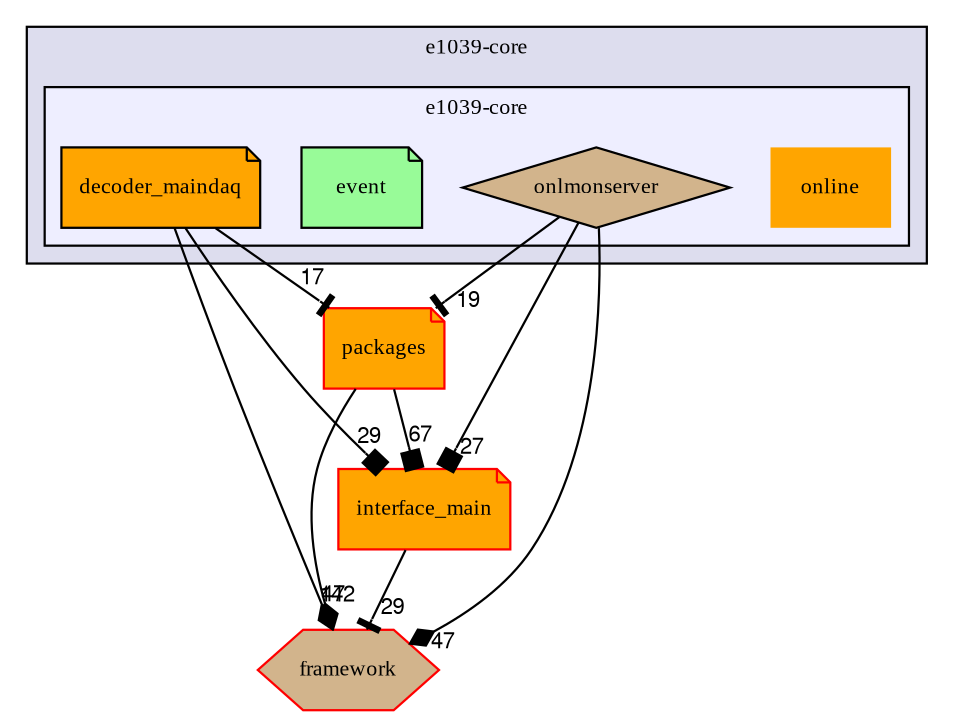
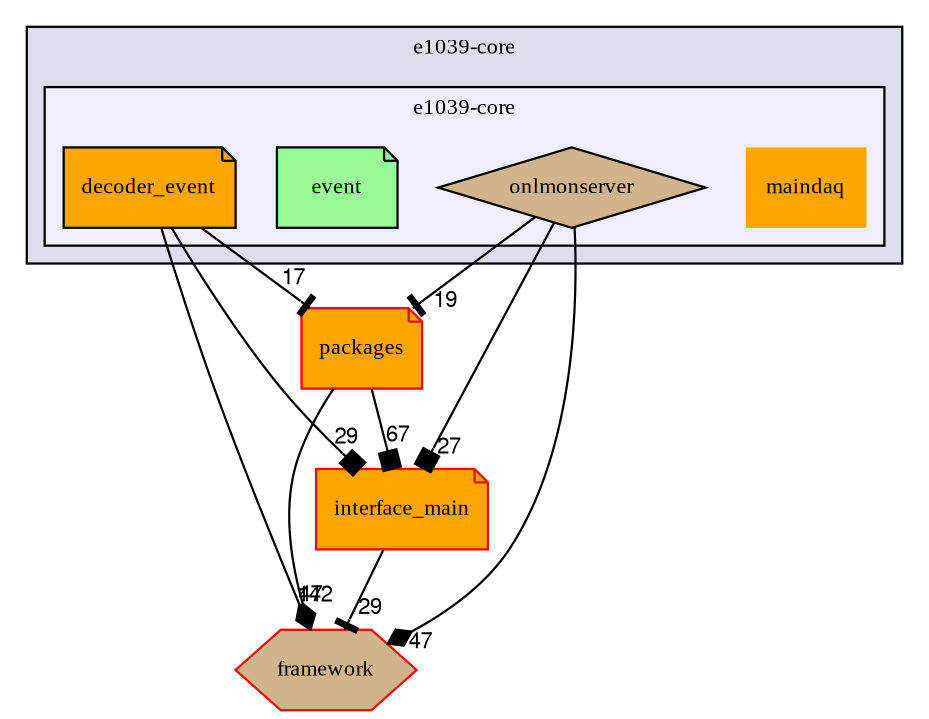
node "decoder_maindaq": label "decoder_maindaq" -> "decoder_event"
node "online": label "online" -> "maindaq"
